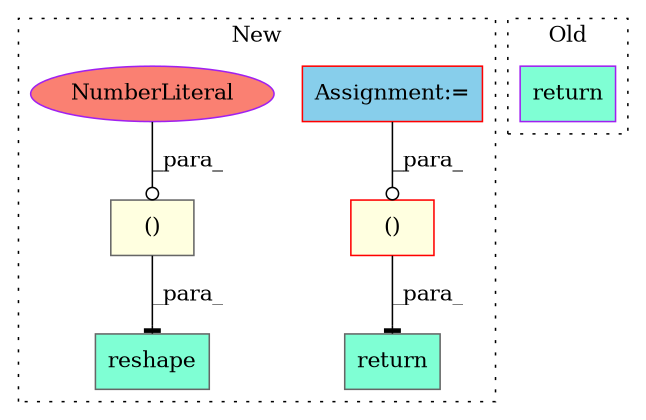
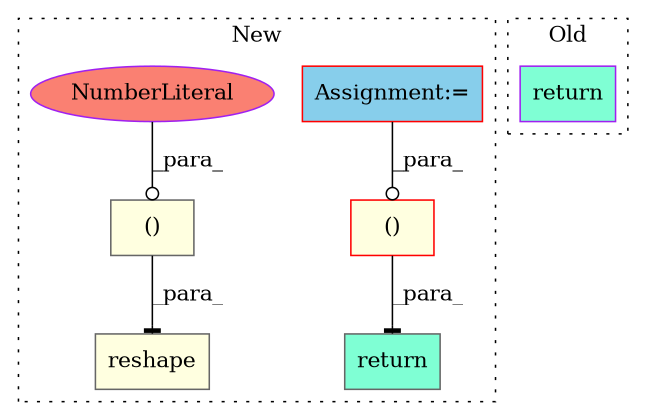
node "reshape": fillcolor aquamarine -> lightyellow
